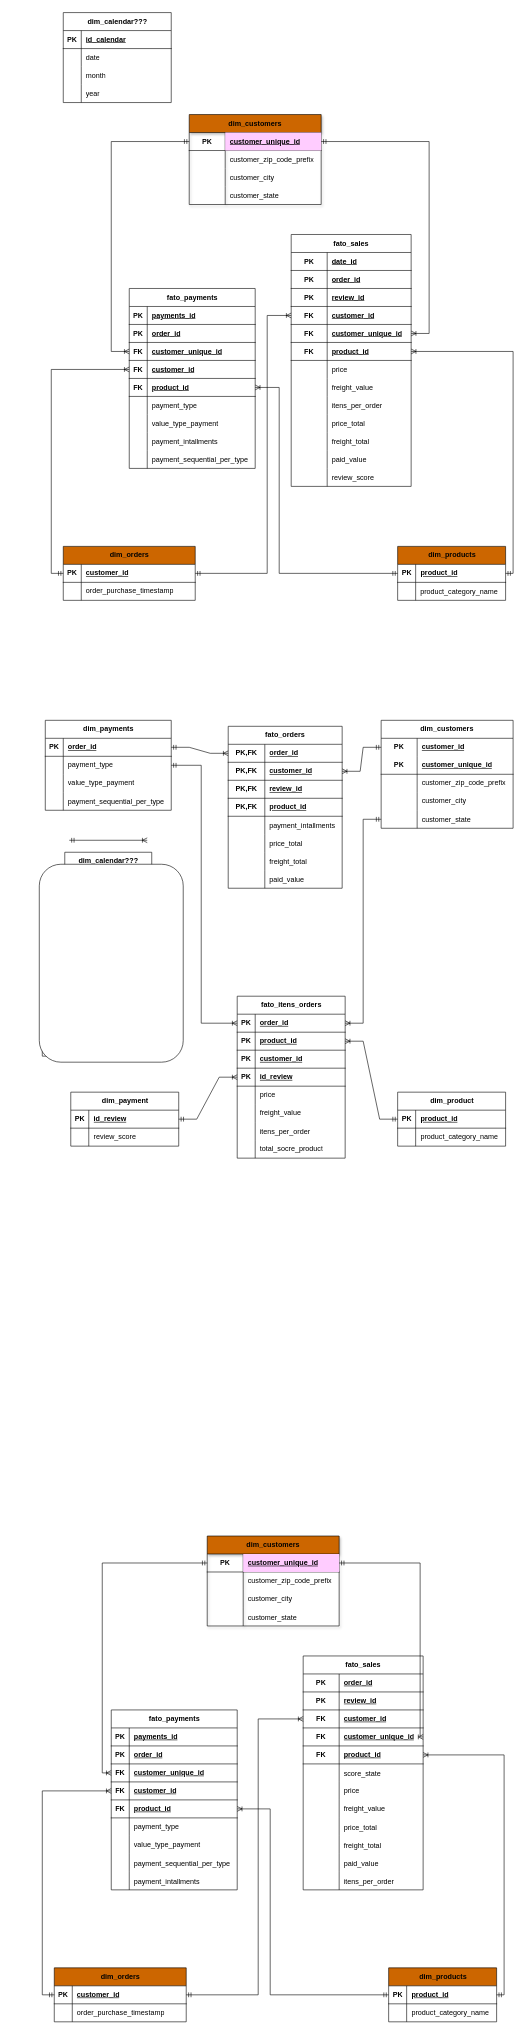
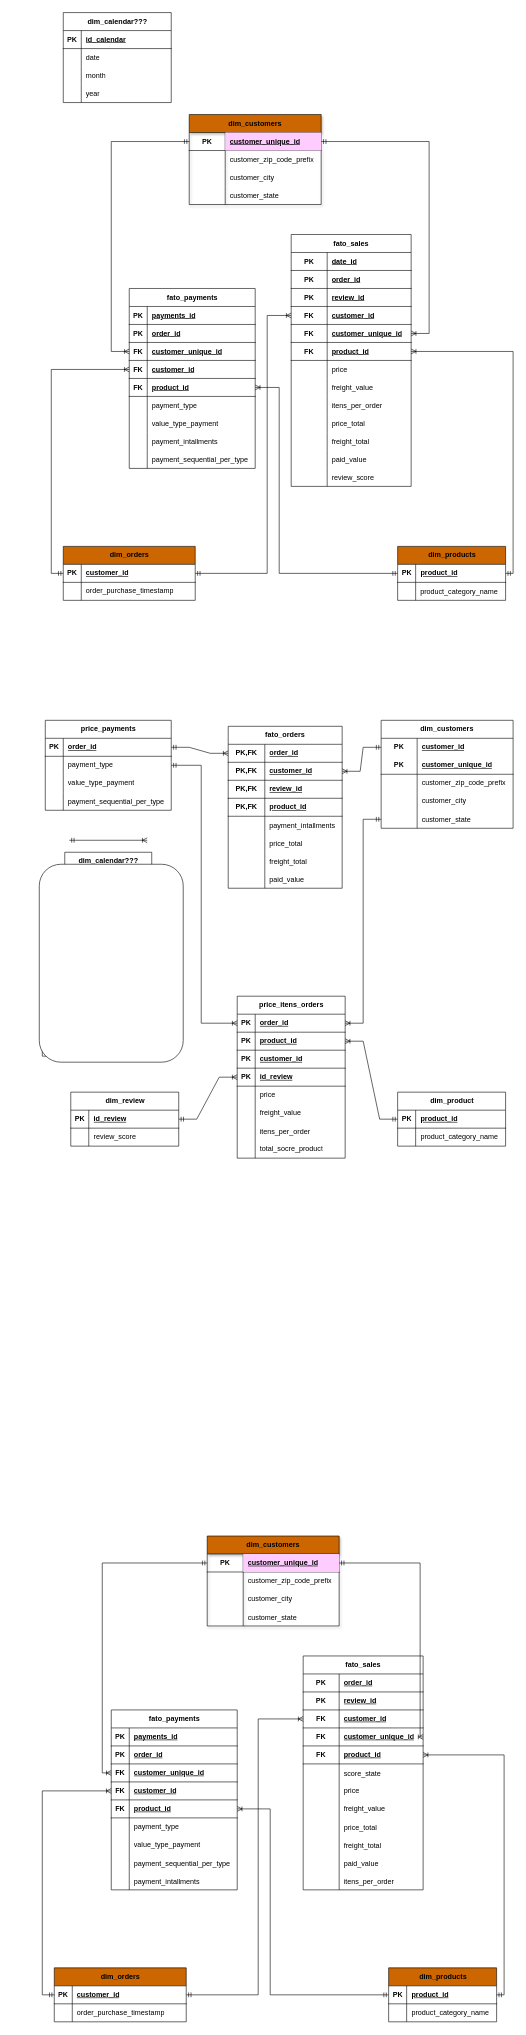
node "dim_payments": label "dim_payments" -> "price_payments"
node "fato_itens_orders": label "fato_itens_orders" -> "price_itens_orders"
node "dim_payment": label "dim_payment" -> "dim_review"
